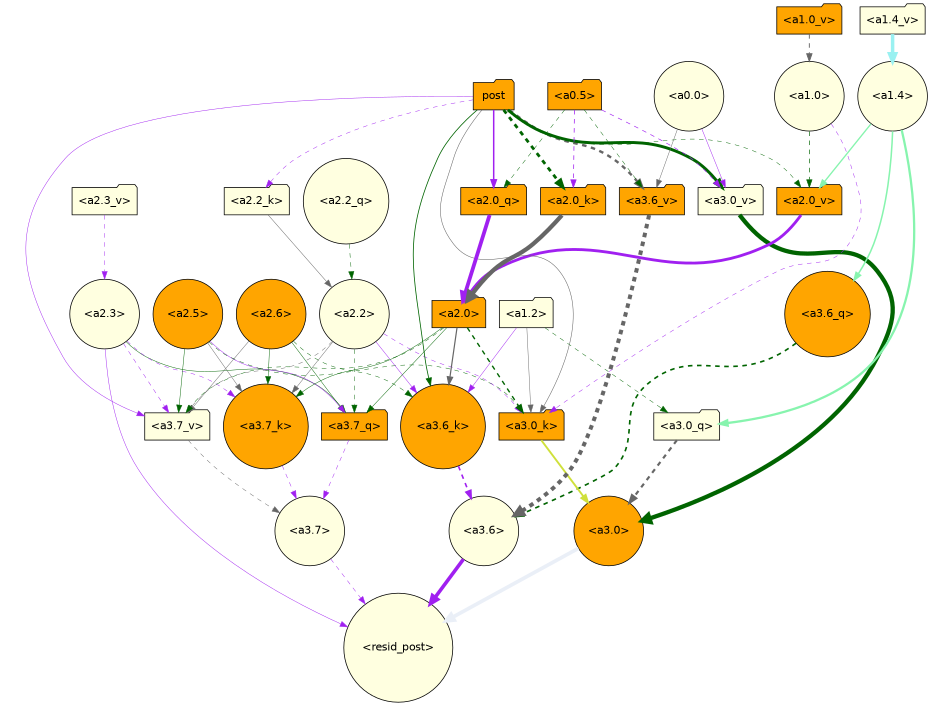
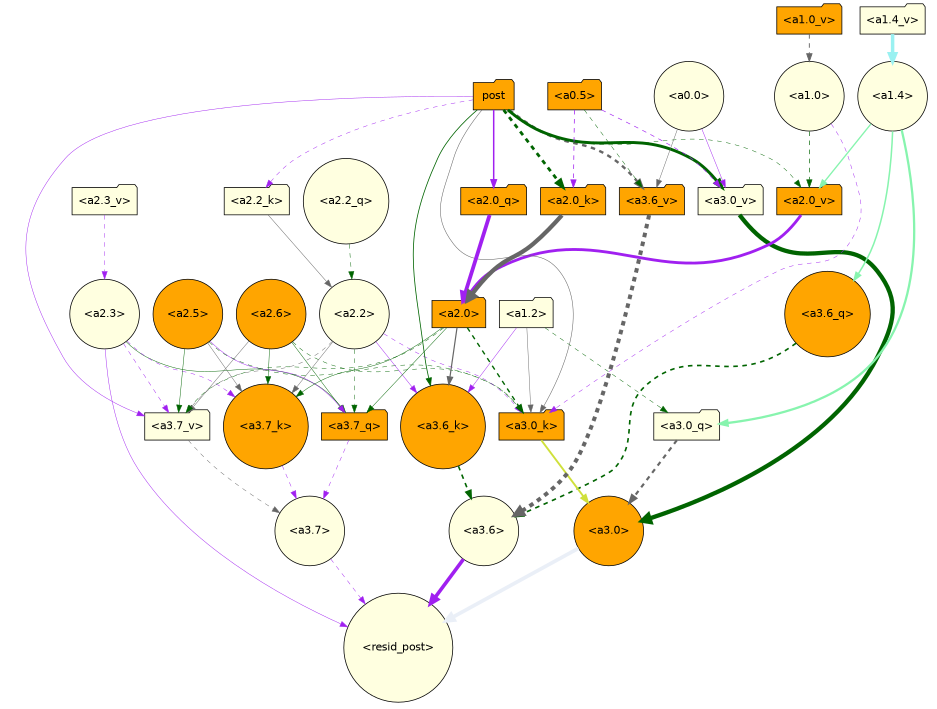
edge "<a0.5>" -> "<a2.0_q>": removed
edge "<a2.6>" -> "<a3.6_k>": now "<a2.6>" -> "<a3.0_k>"
edge "<a3.6_k>" -> "<a3.6>": color purple -> darkgreen
